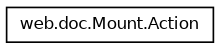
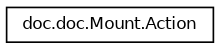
node "web.doc.Mount.Action": label "web.doc.Mount.Action" -> "doc.doc.Mount.Action"
